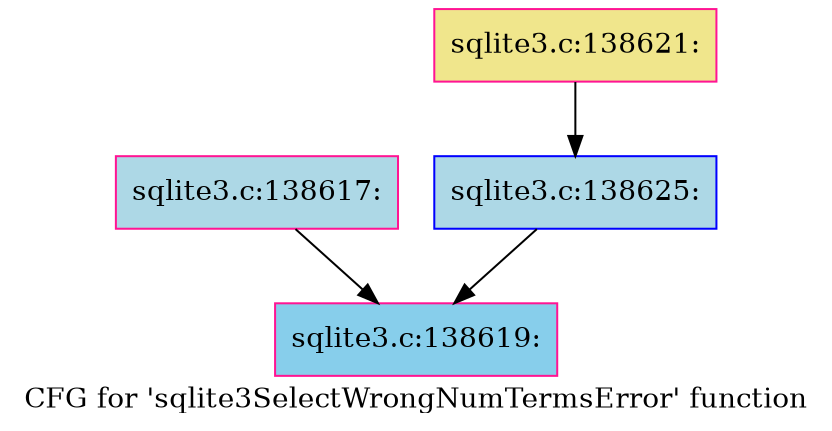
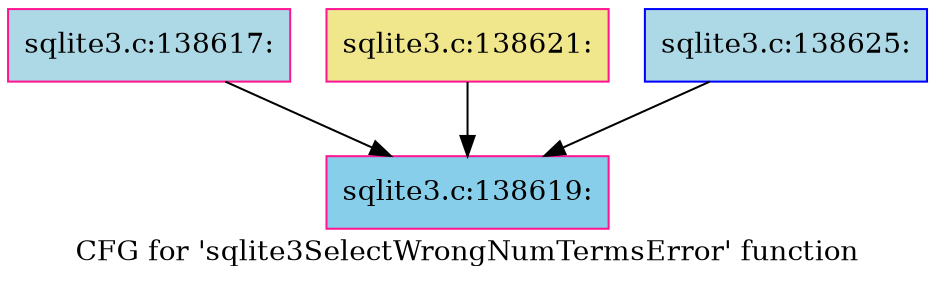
edge "sqlite3.c:138621:" -> "sqlite3.c:138625:": now "sqlite3.c:138621:" -> "sqlite3.c:138619:"
